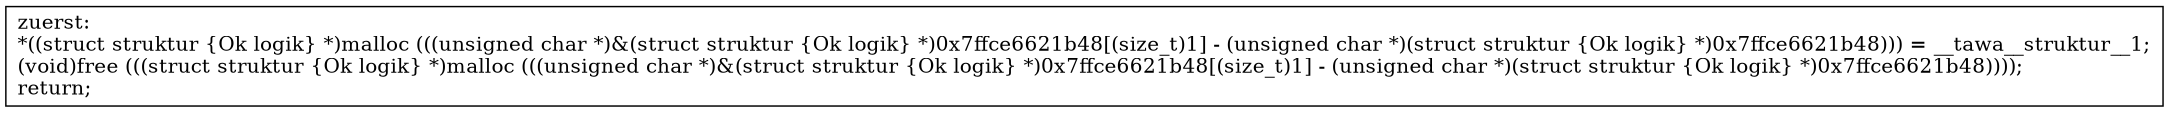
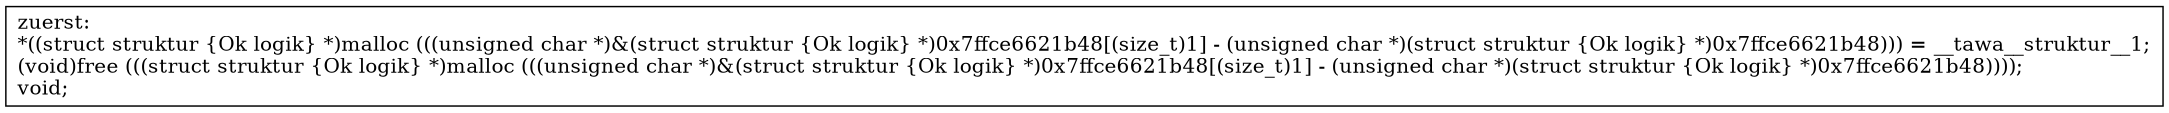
node "zuerst:": text "return;" -> "void;"
